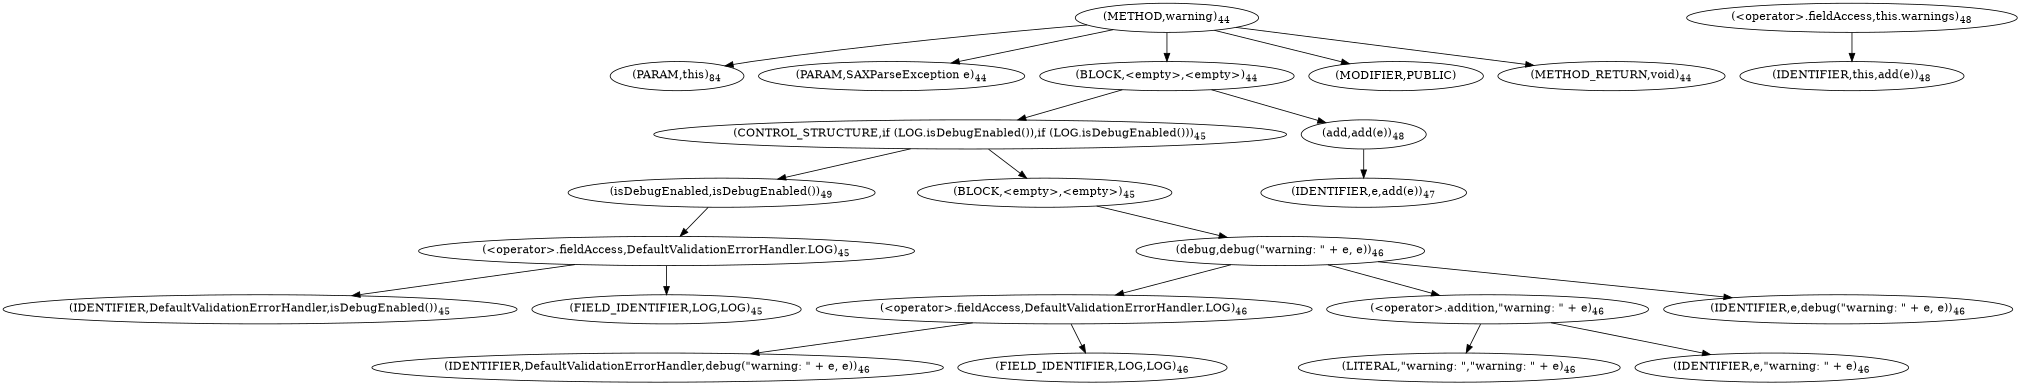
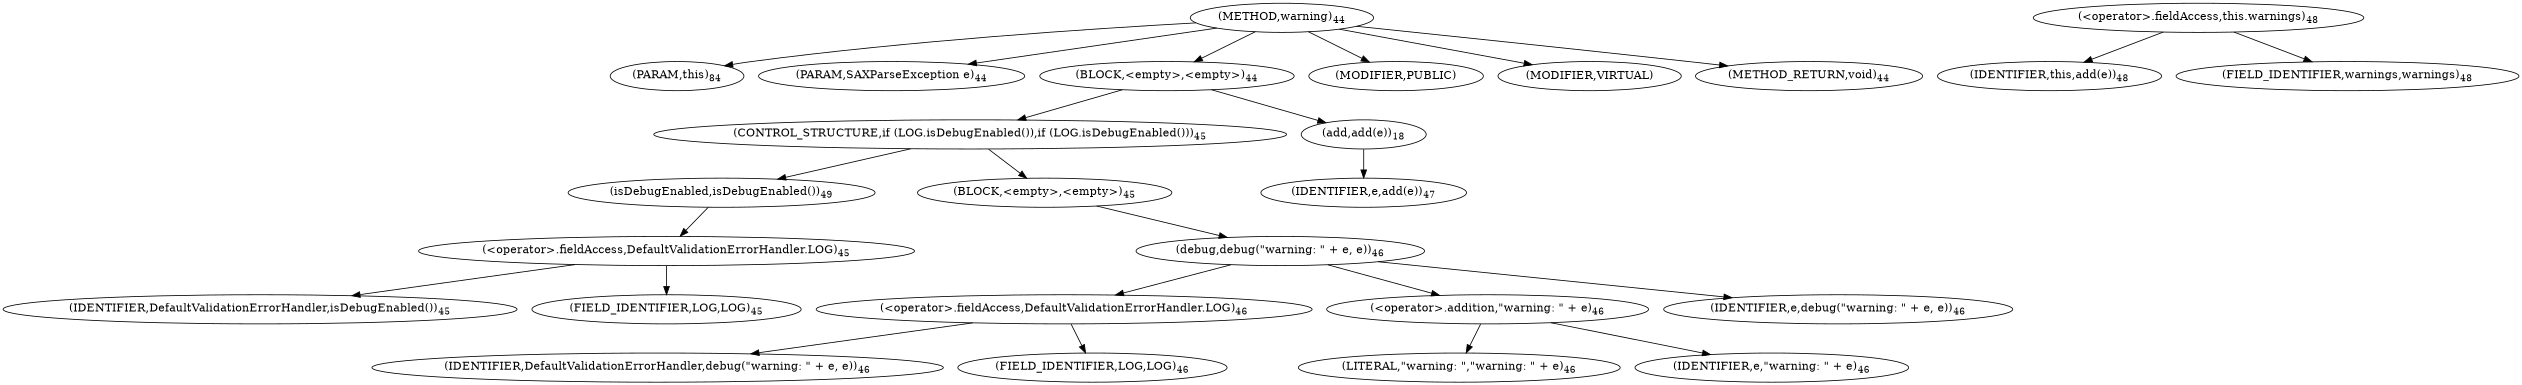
node "(MODIFIER,VIRTUAL)": added
node "(FIELD_IDENTIFIER,warnings,warnings)": added
node "(add,add(e))": text "48" -> "18"
